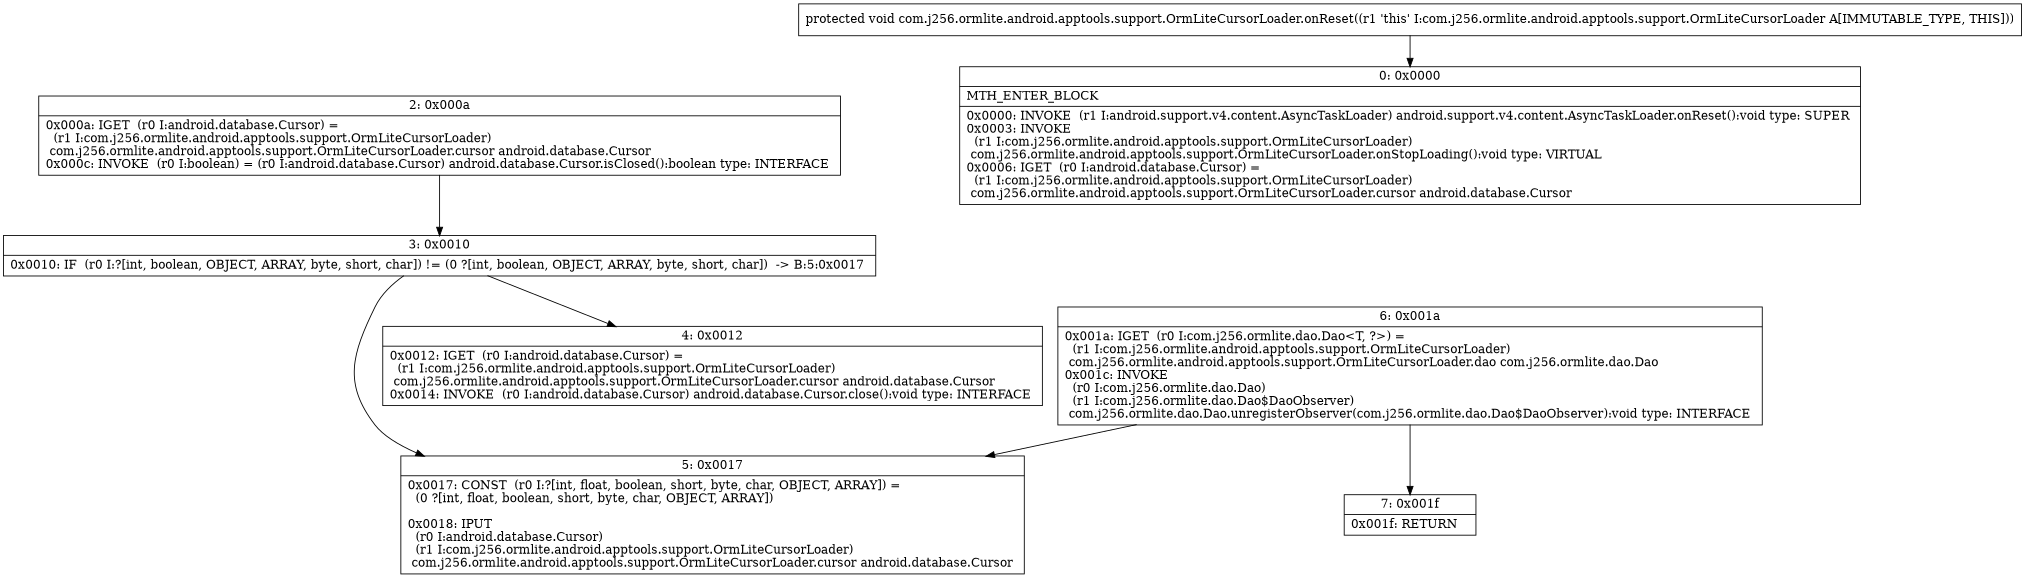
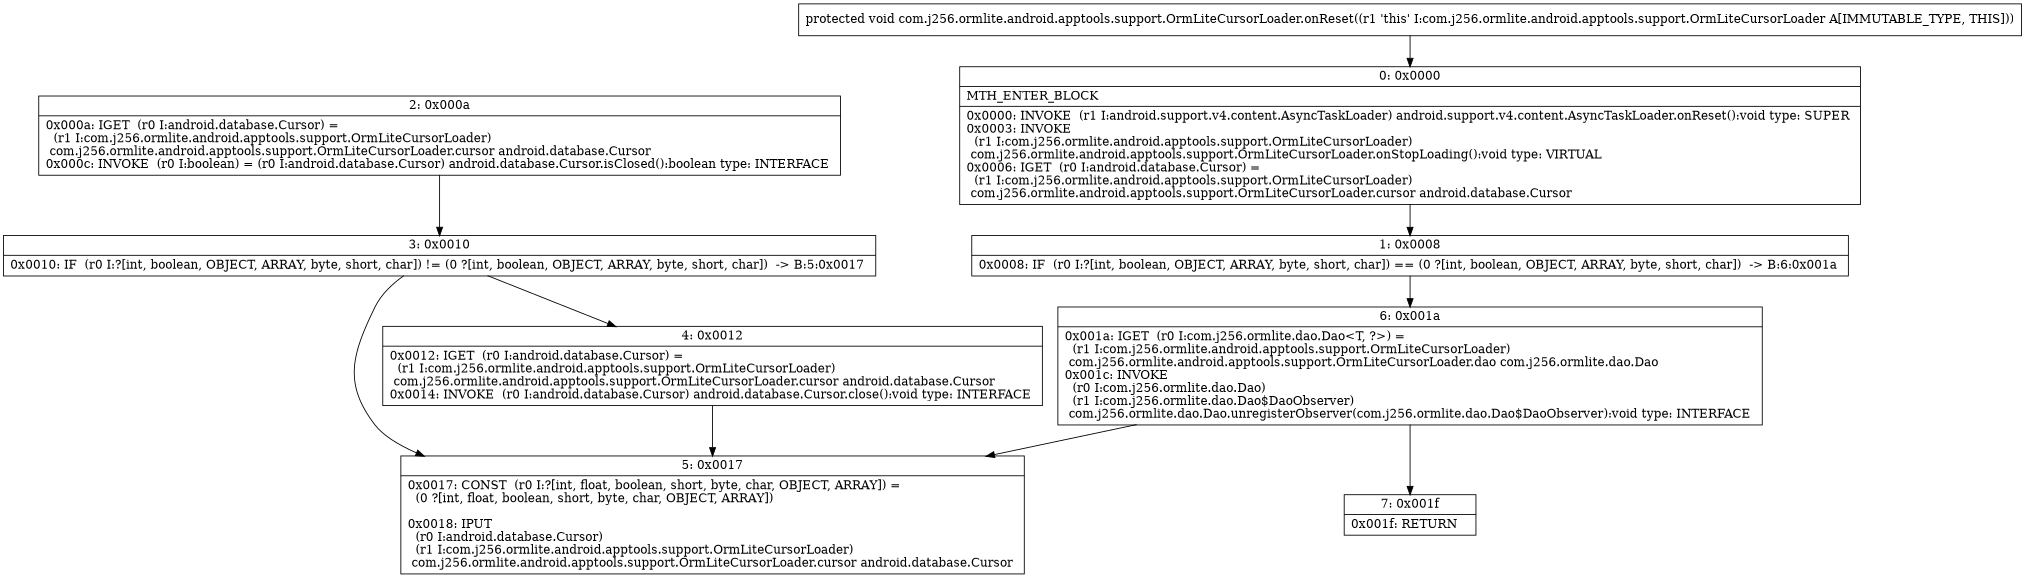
node "1: 0x0008": added
edge "4: 0x0012" -> "5: 0x0017": added
